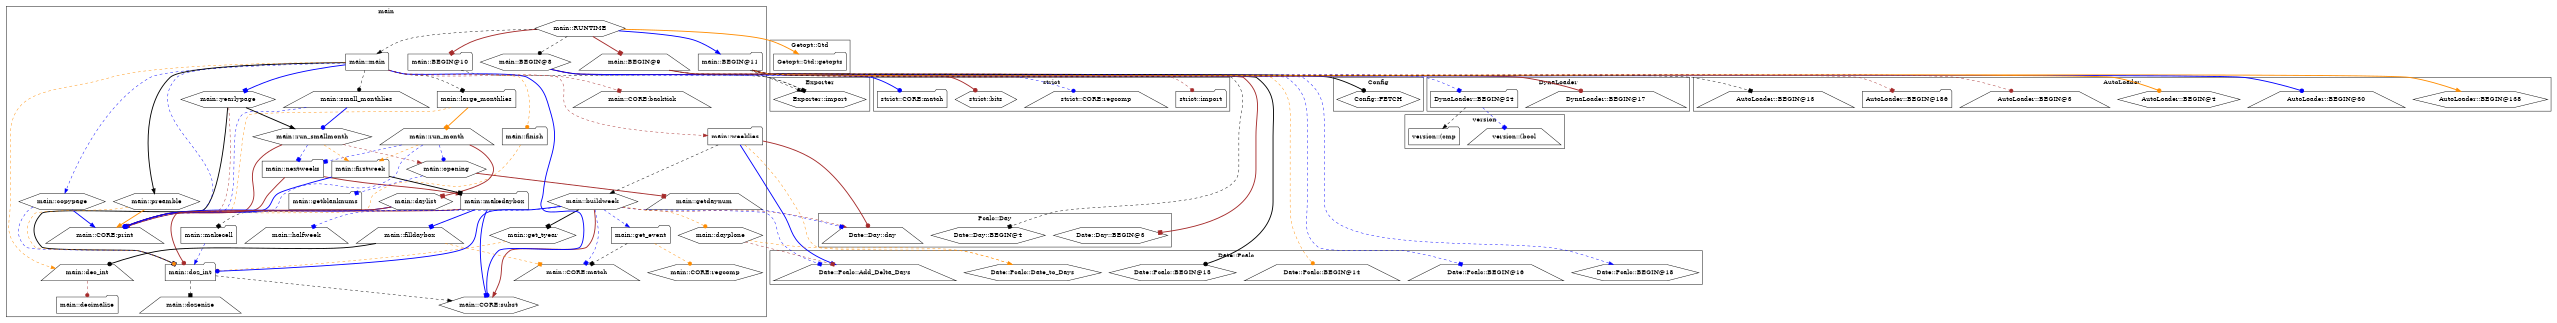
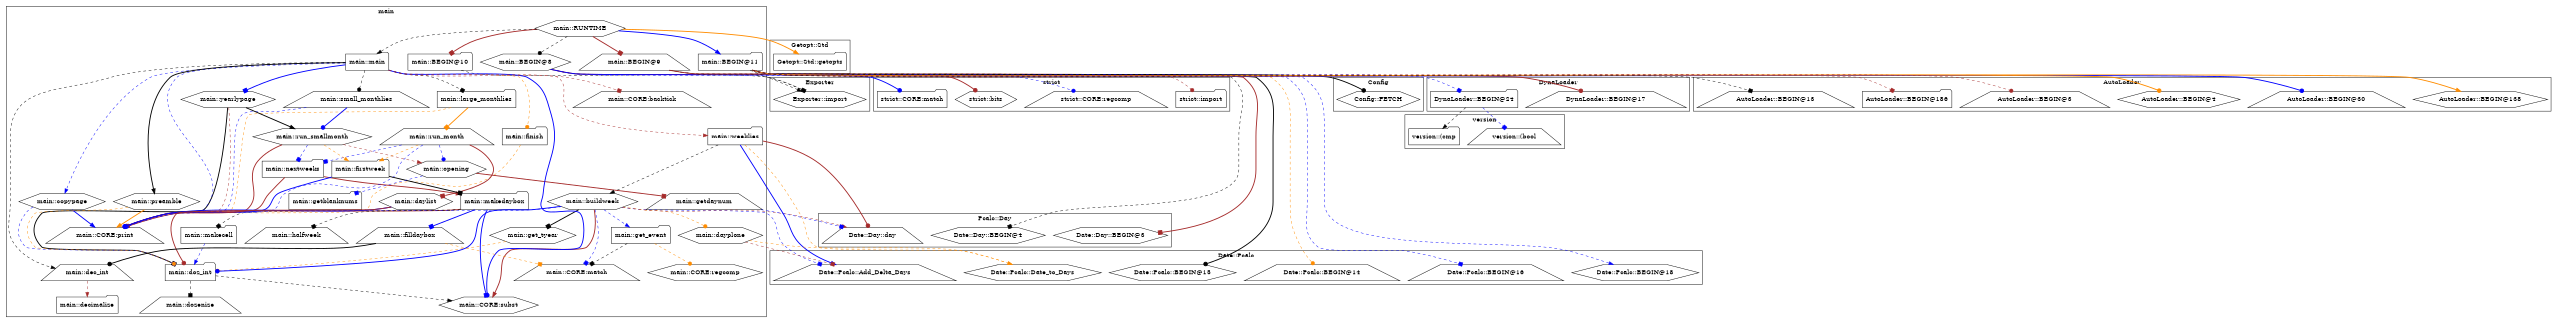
edge "main::main" -> "main::dec_int": color darkorange -> black
edge "main::makedaybox" -> "main::halfweek": color blue -> black
edge "main::dec_int" -> "main::decimalize": arrowhead dot -> normal
